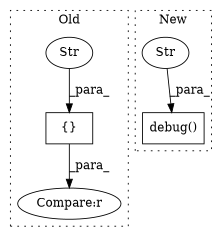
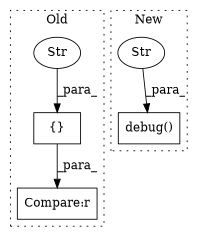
node "Compare:r": shape ellipse -> box
